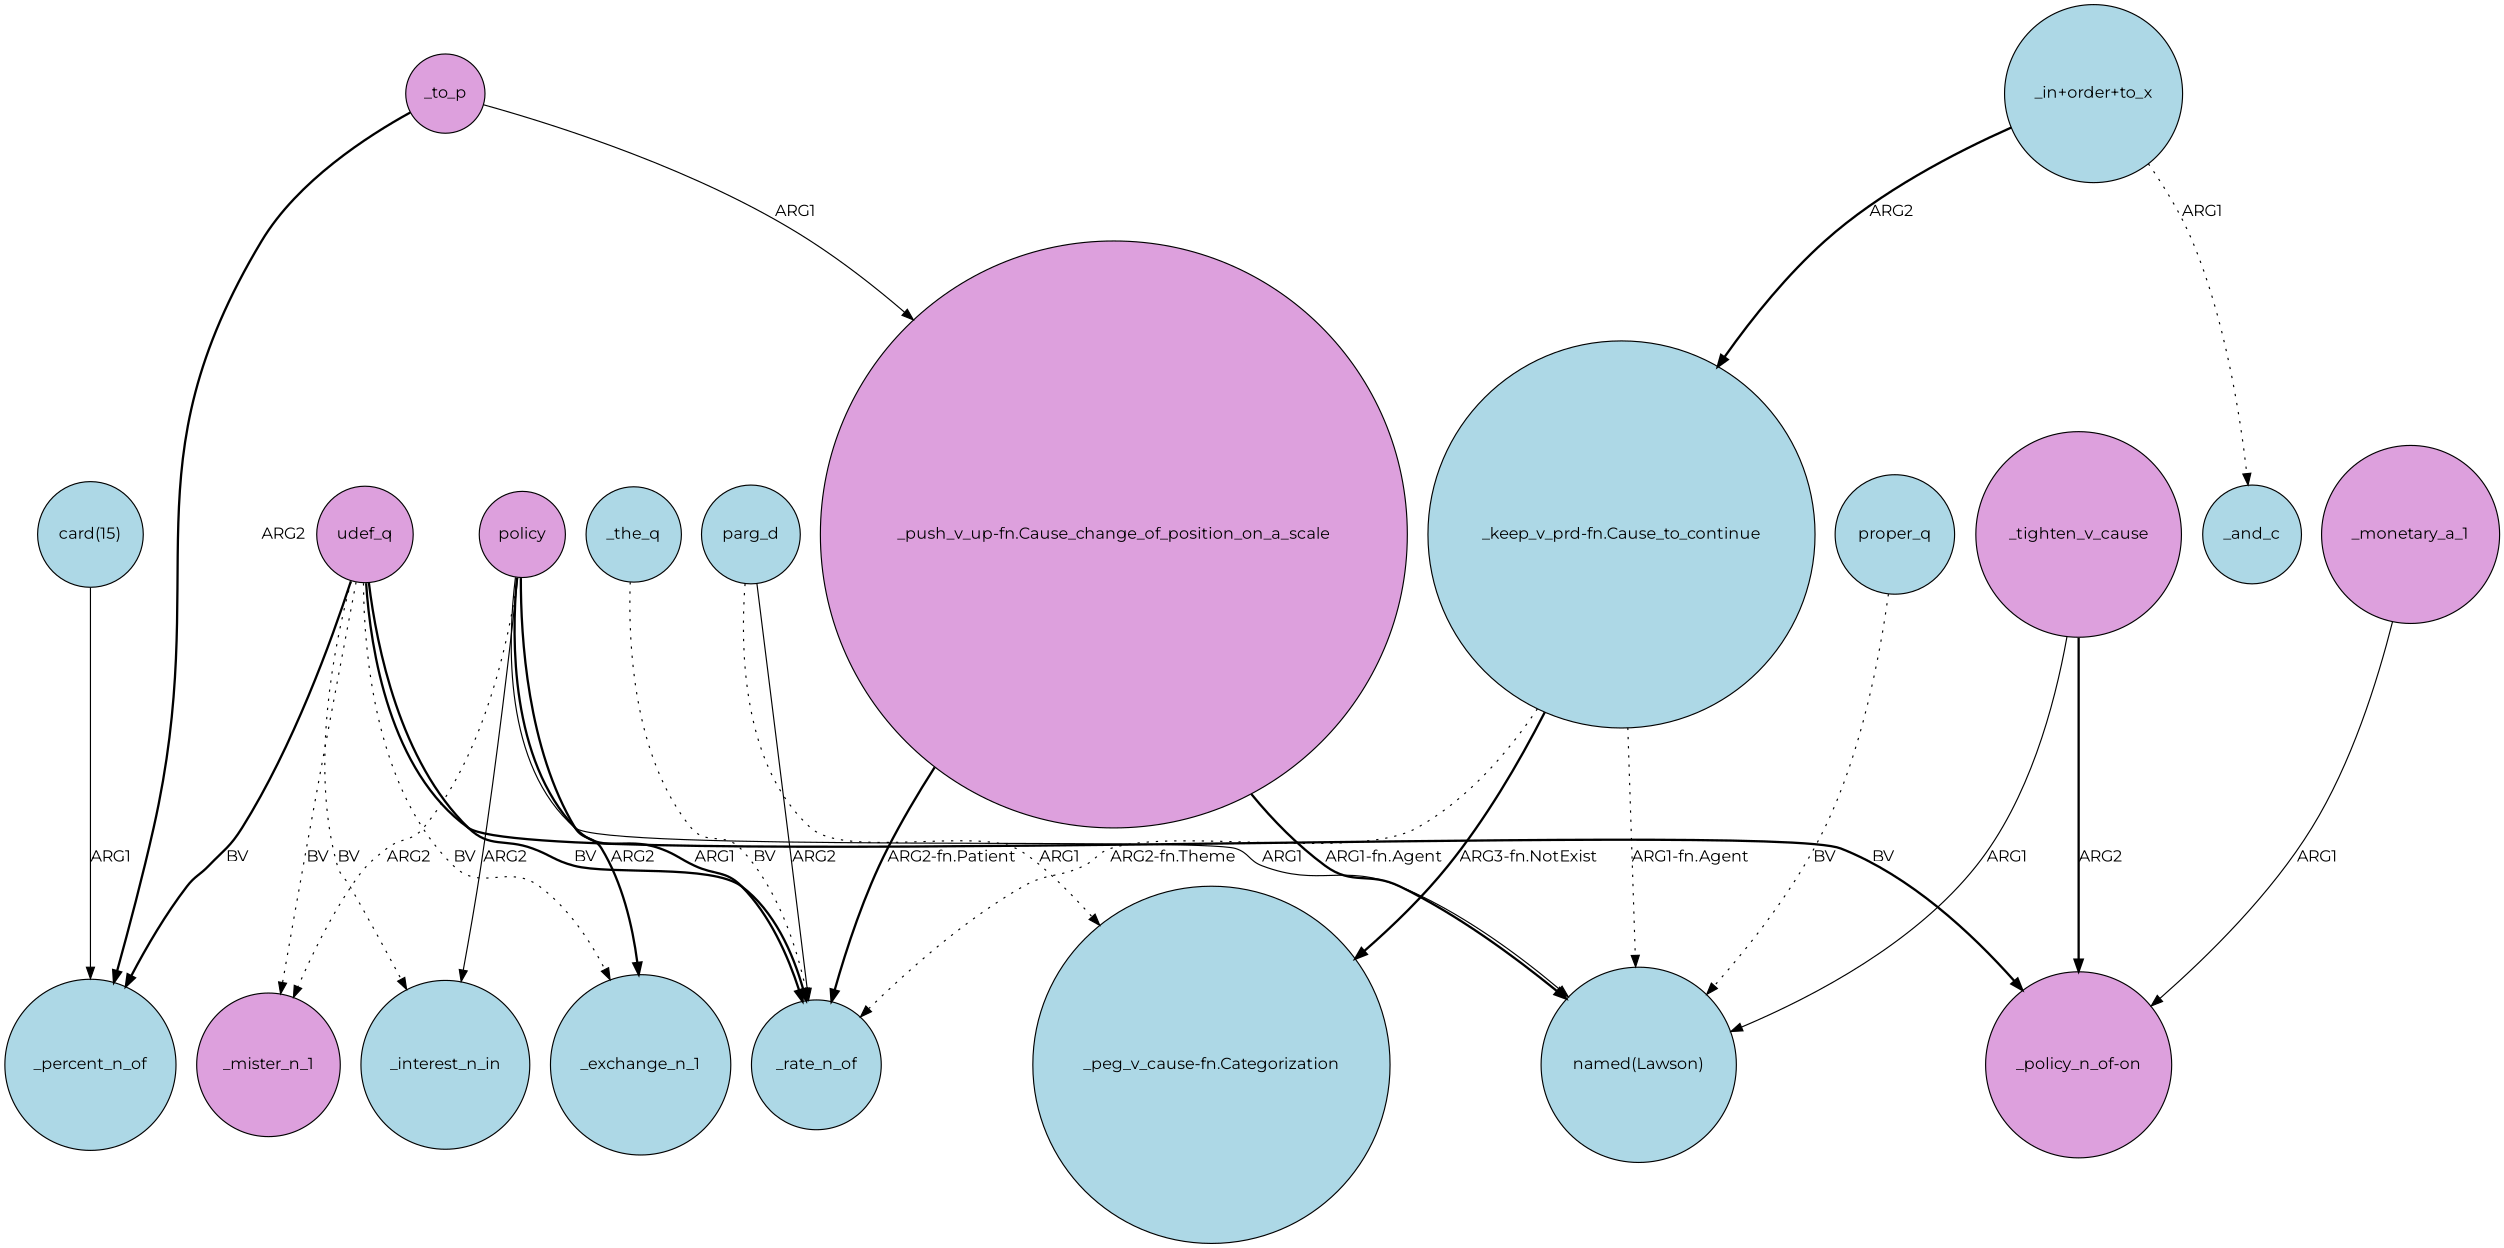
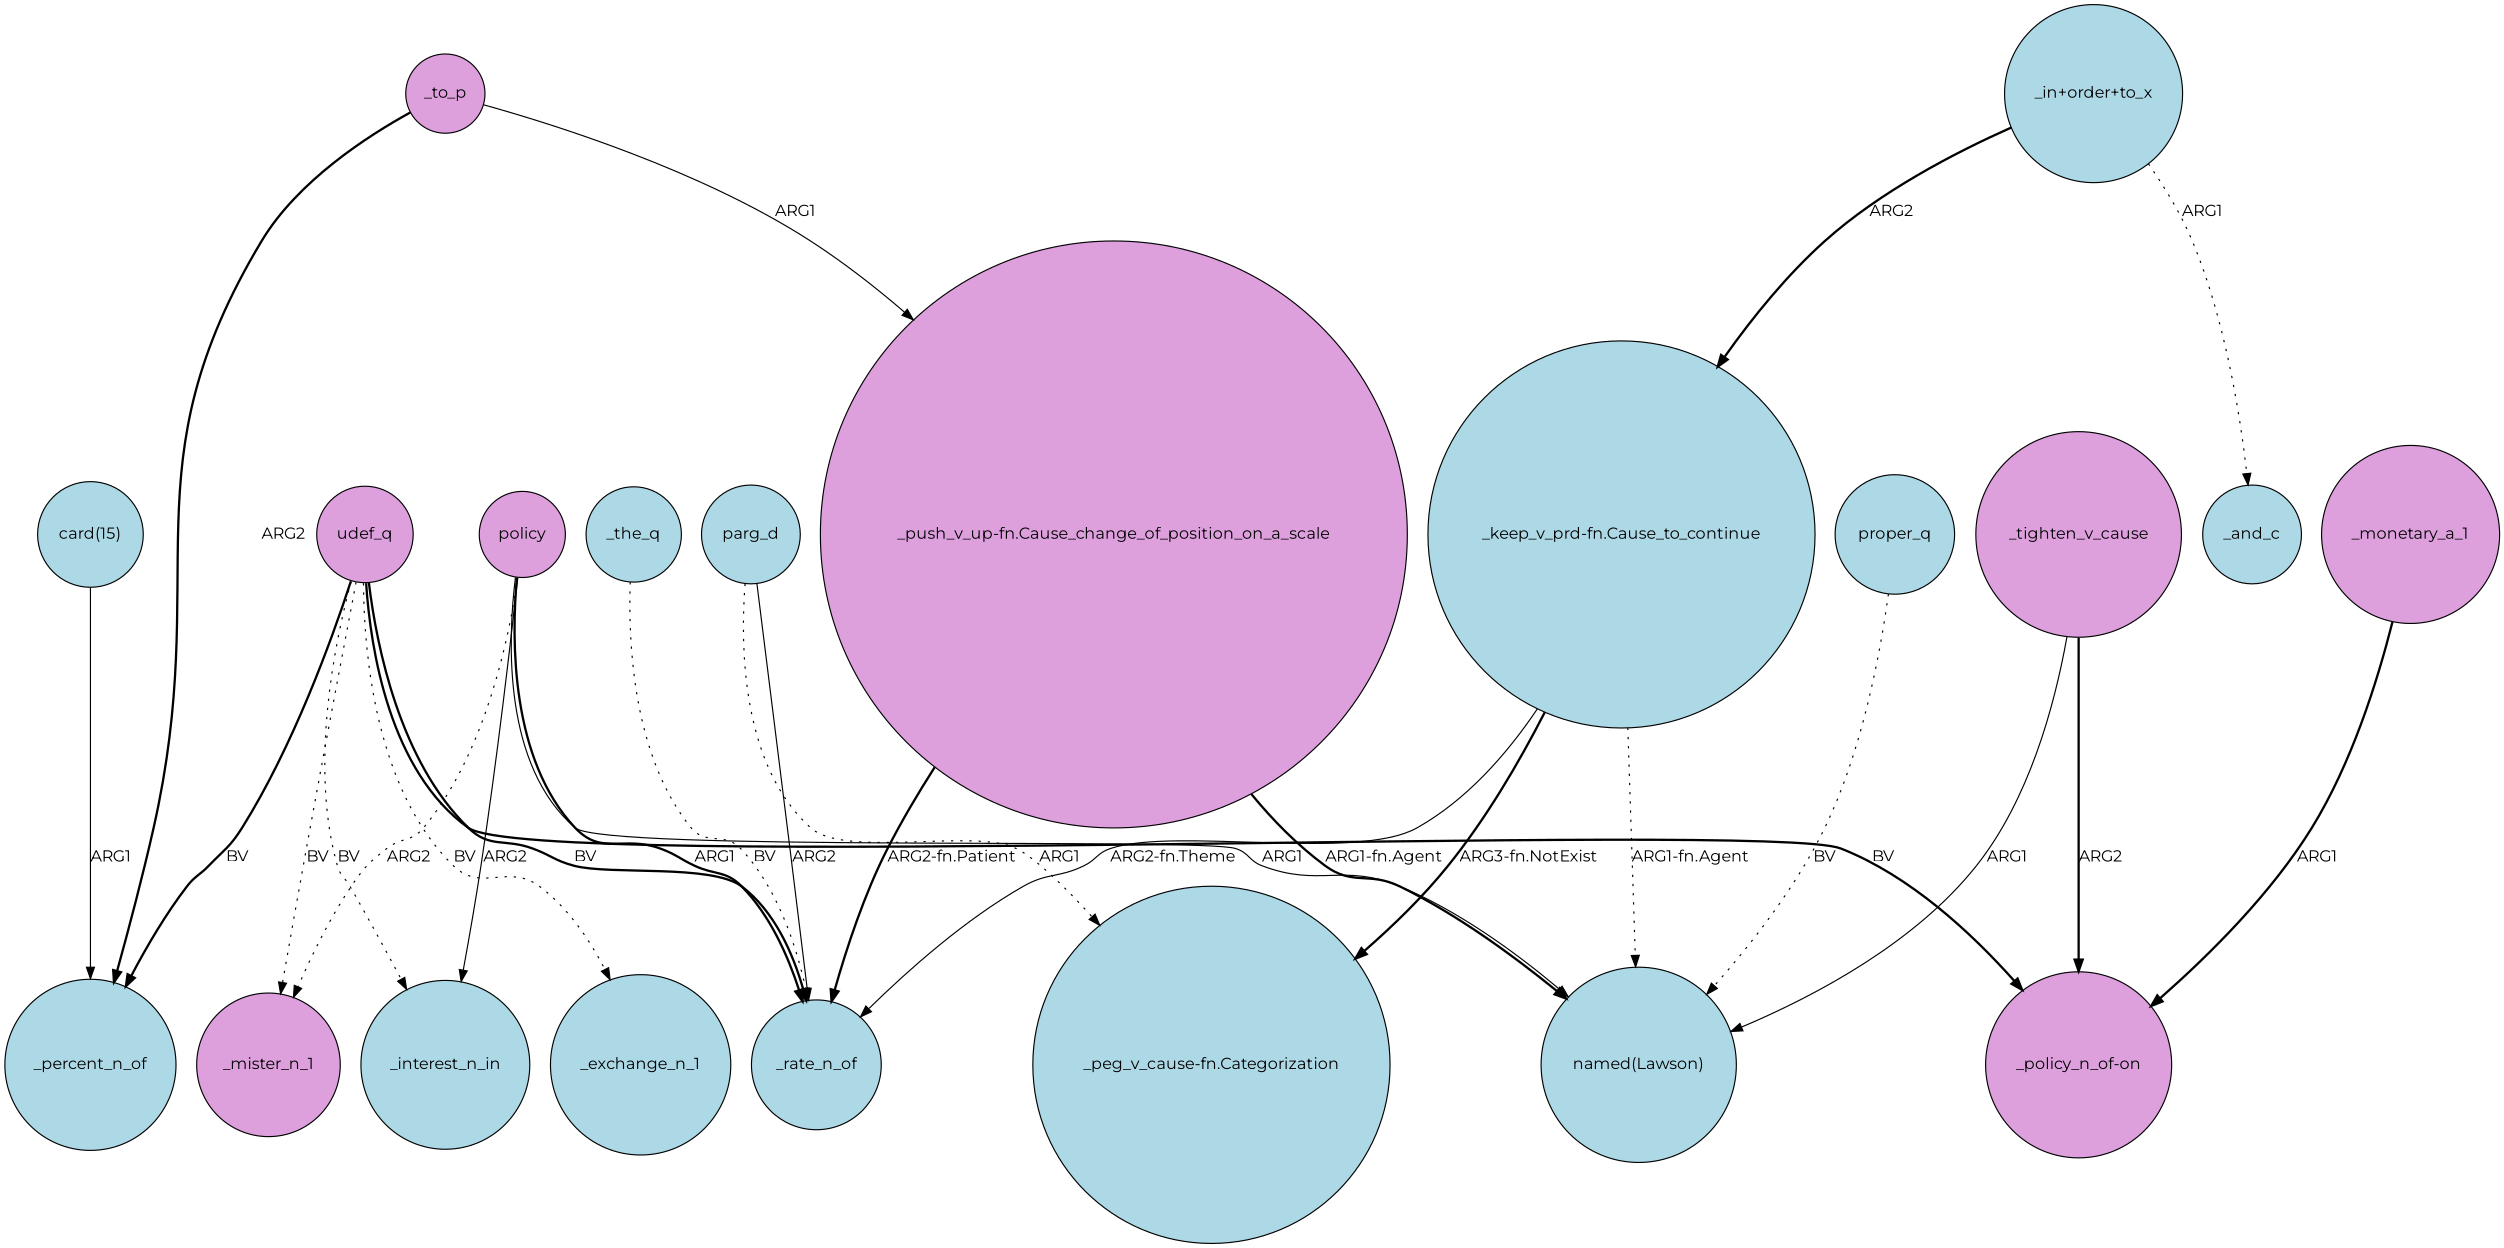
edge "policy" -> "_exchange_n_1": removed, label "ARG2"
edge "_monetary_a_1" -> "_policy_n_of-on": style solid -> bold
edge "_keep_v_prd-fn.Cause_to_continue" -> "_rate_n_of": style dotted -> solid
